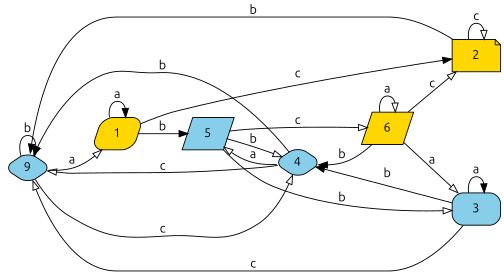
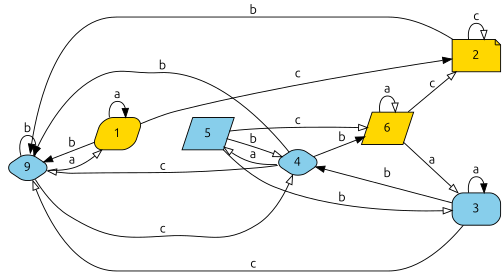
edge "1" -> "5": now "1" -> "9"
edge "6" -> "4": reversed
